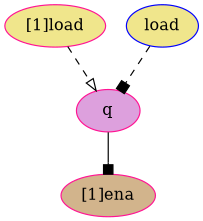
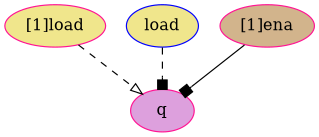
edge "q" -> "[1]ena": reversed
